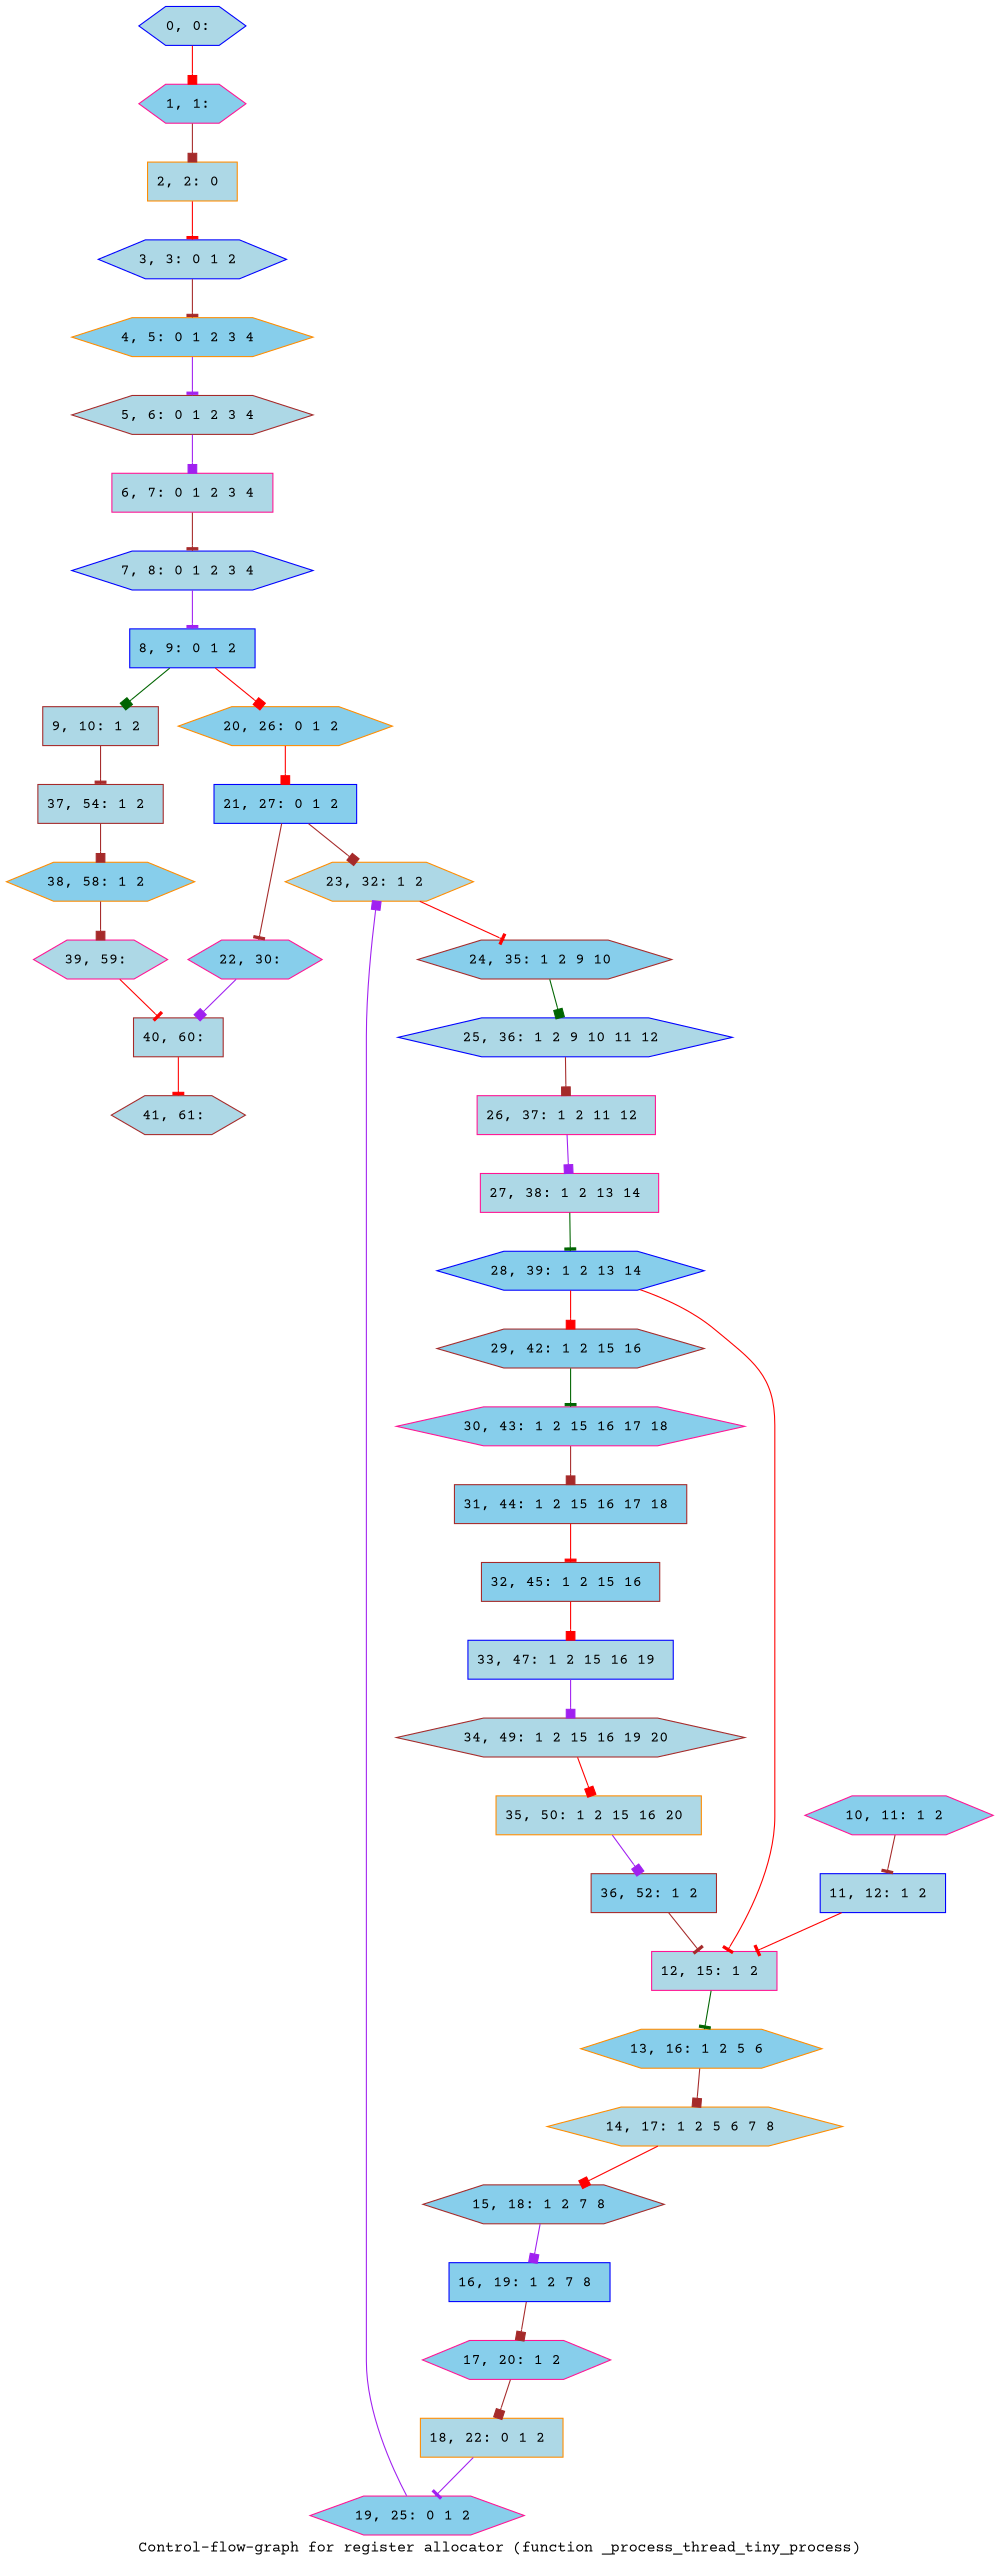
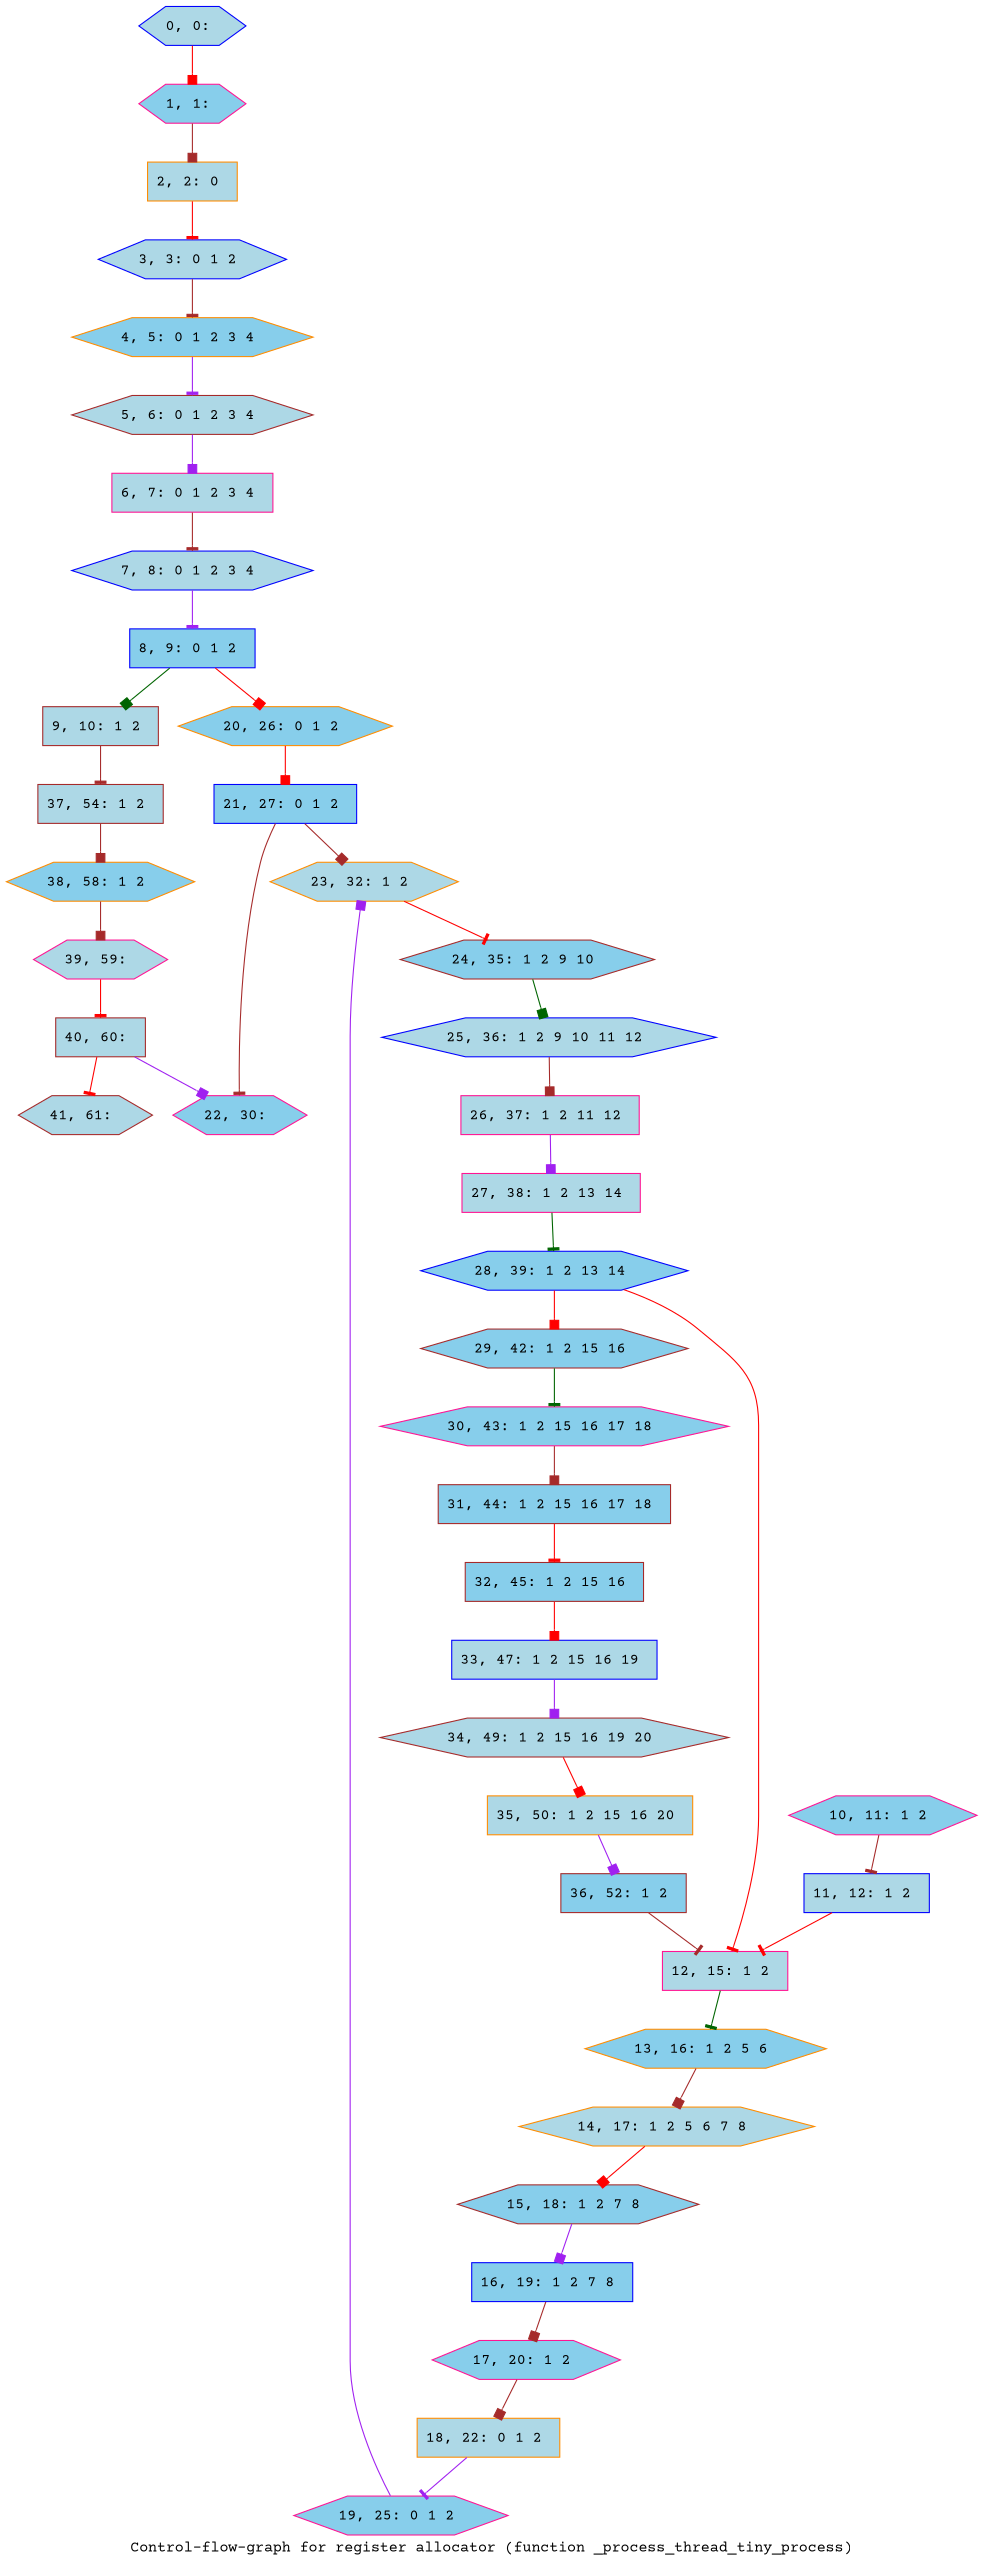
edge "22, 30:" -> "40, 60:": reversed
